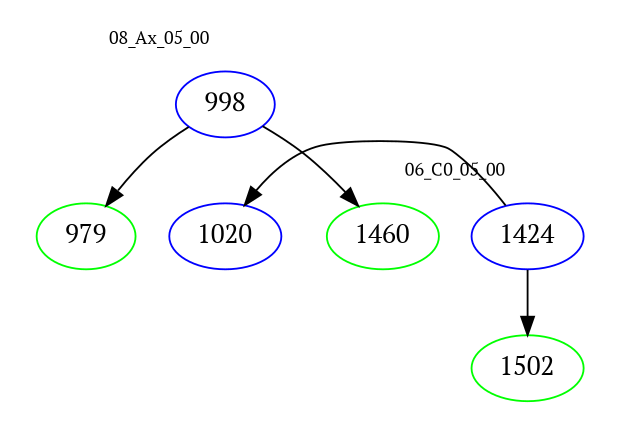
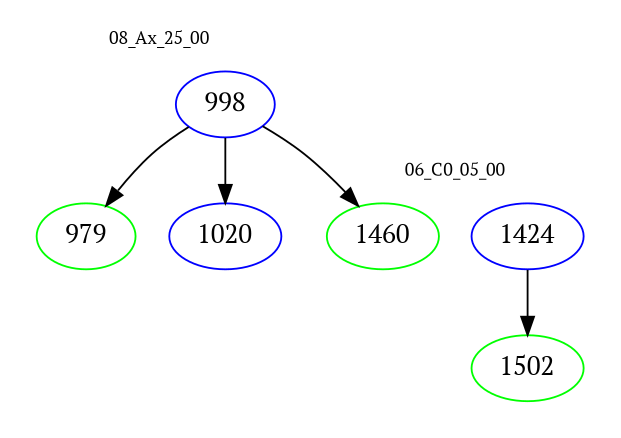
cluster "08_Ax_05_00": label "08_Ax_05_00" -> "08_Ax_25_00"
edge "1424" -> "1020": now "998" -> "1020"
